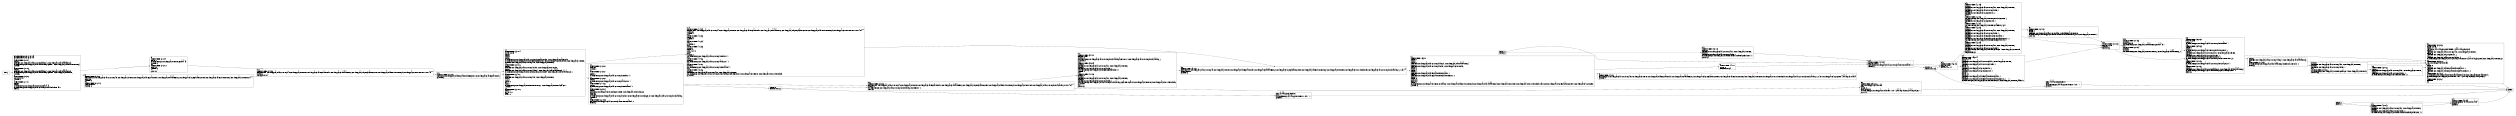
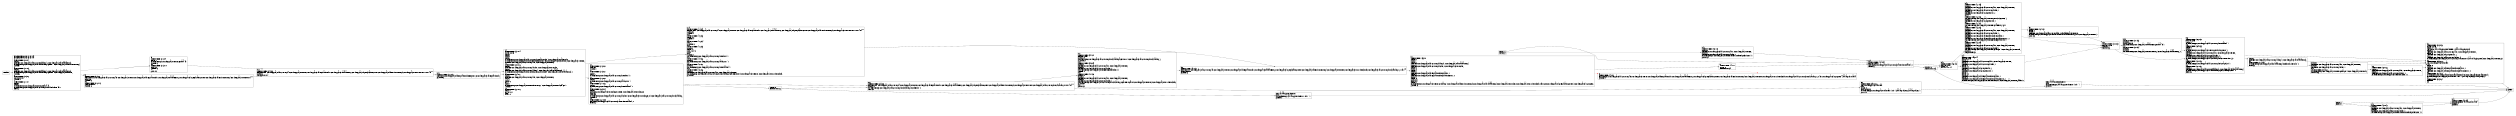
node "entry": label "entry" -> "setIndex"
